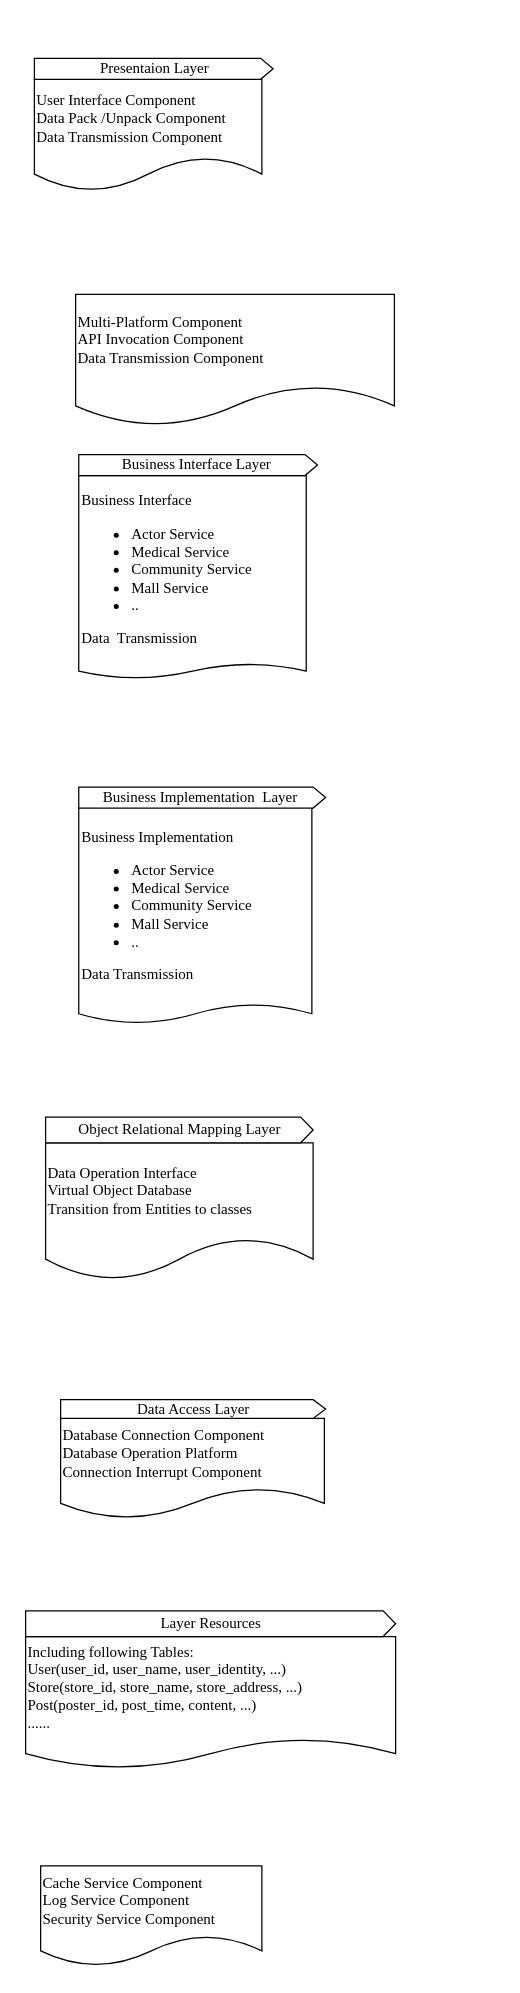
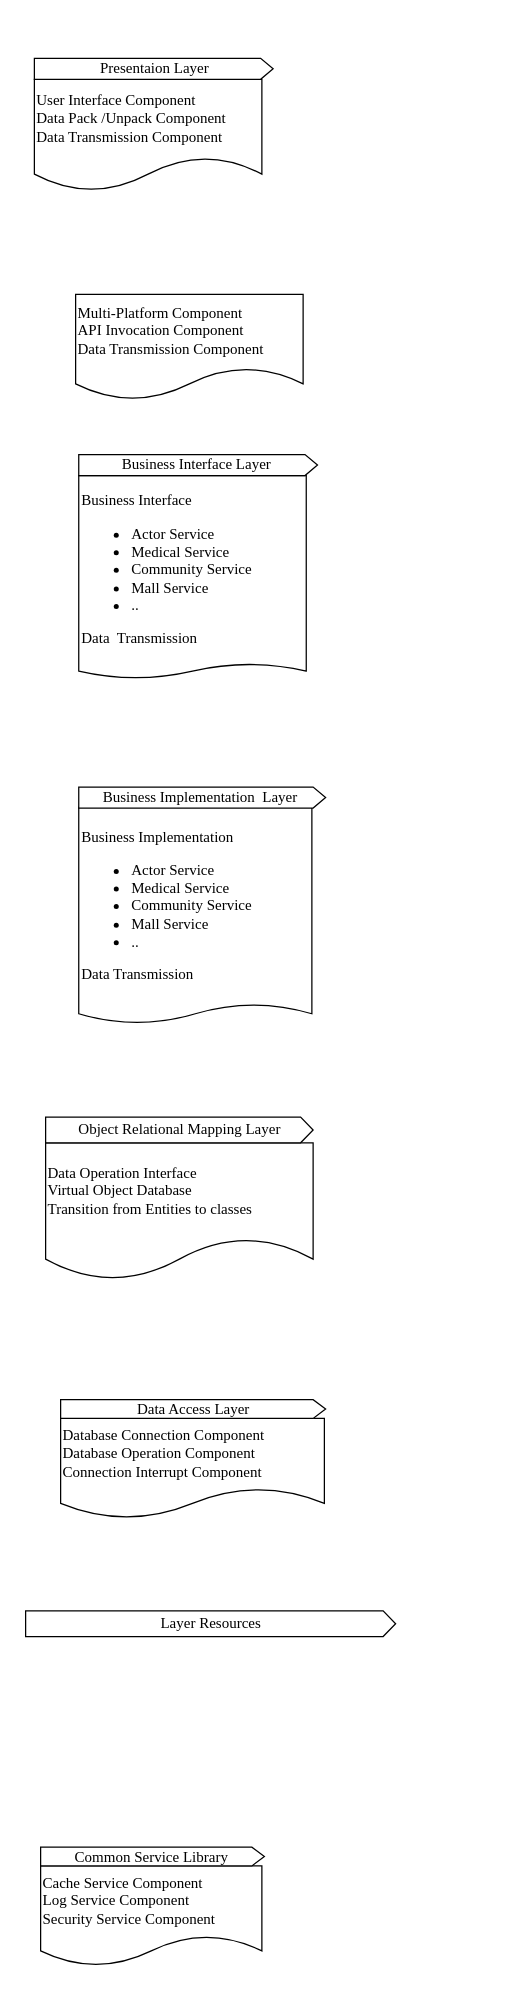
node "Multi-Platform Component API Invocation Component Data Transmission Component": size 319x131 -> 228x105
node "Database Connection Component Database Operation Platform Connection Interrupt Component": label "Database Connection Component Database Operation Platform Connection Interrupt Component" -> "Database Connection Component Database Operation Component Connection Interrupt Component"
node "Including following Tables: User(user_id, user_name, user_identity, ...) Store(store_id, store_name, store_address, ...) Post(poster_id, post_time, content, ...) ......": removed
node "Common Service Library": added
